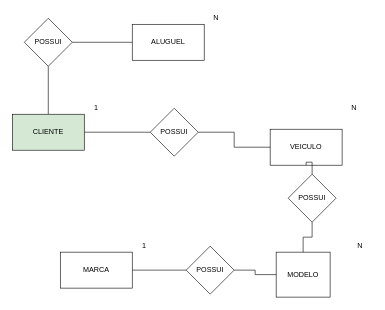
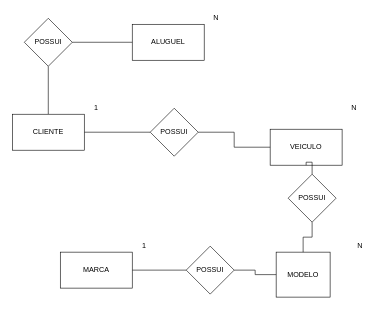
node "CLIENTE": fillcolor #d5e8d4 -> #ffffff
